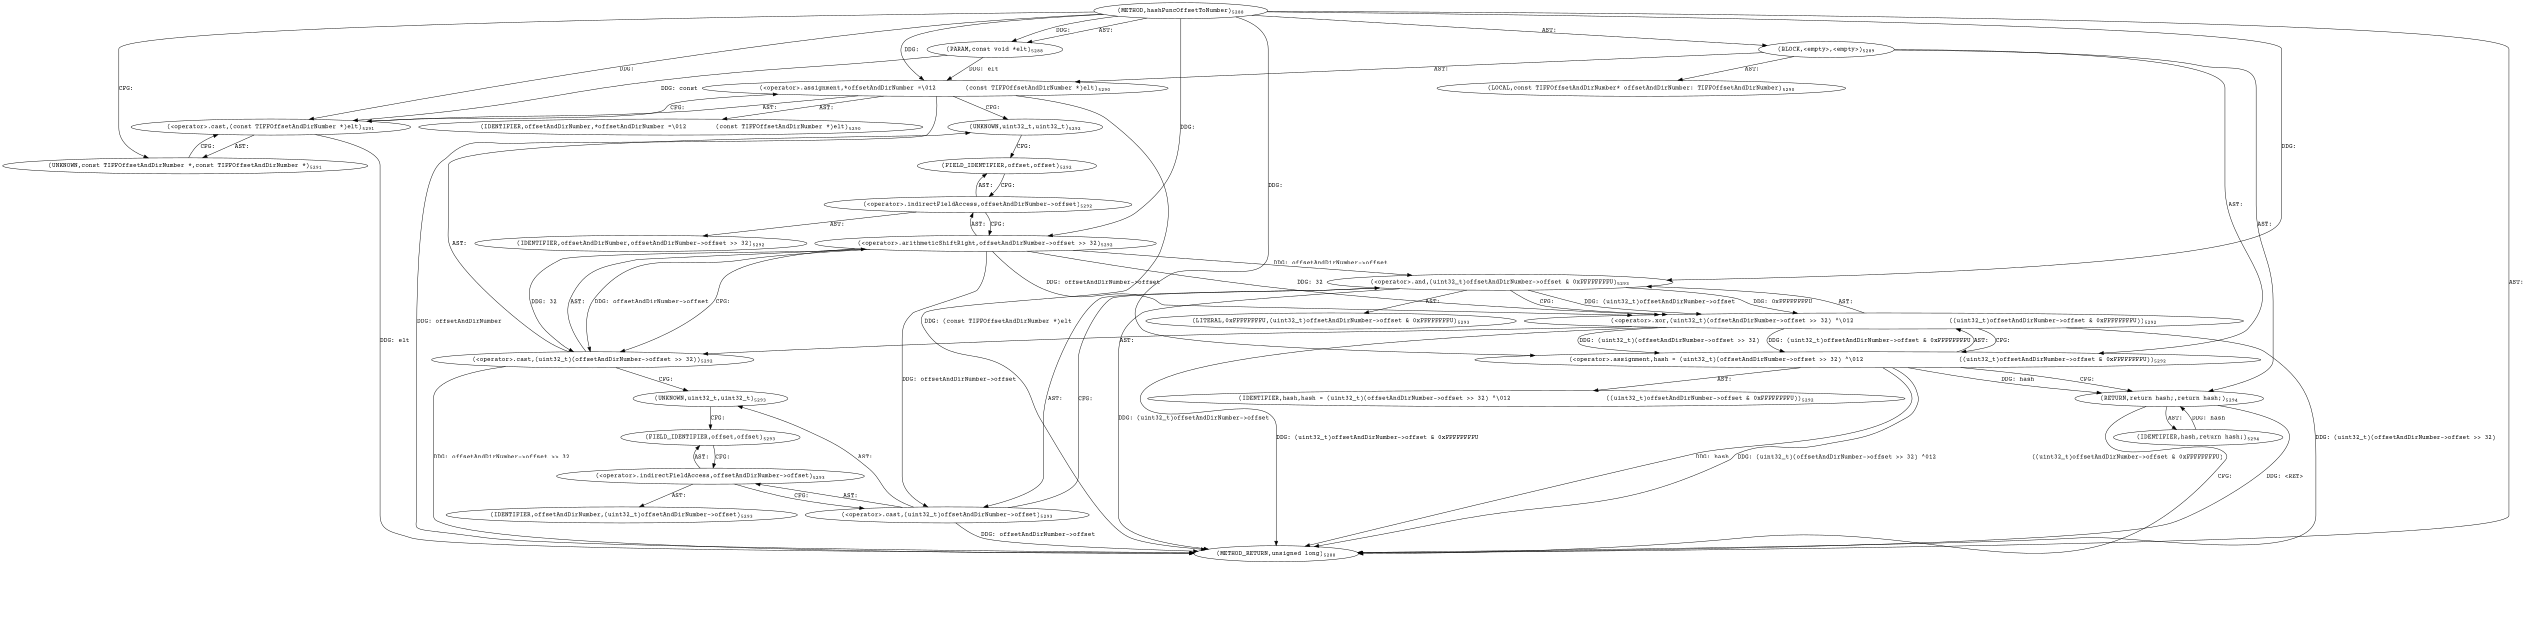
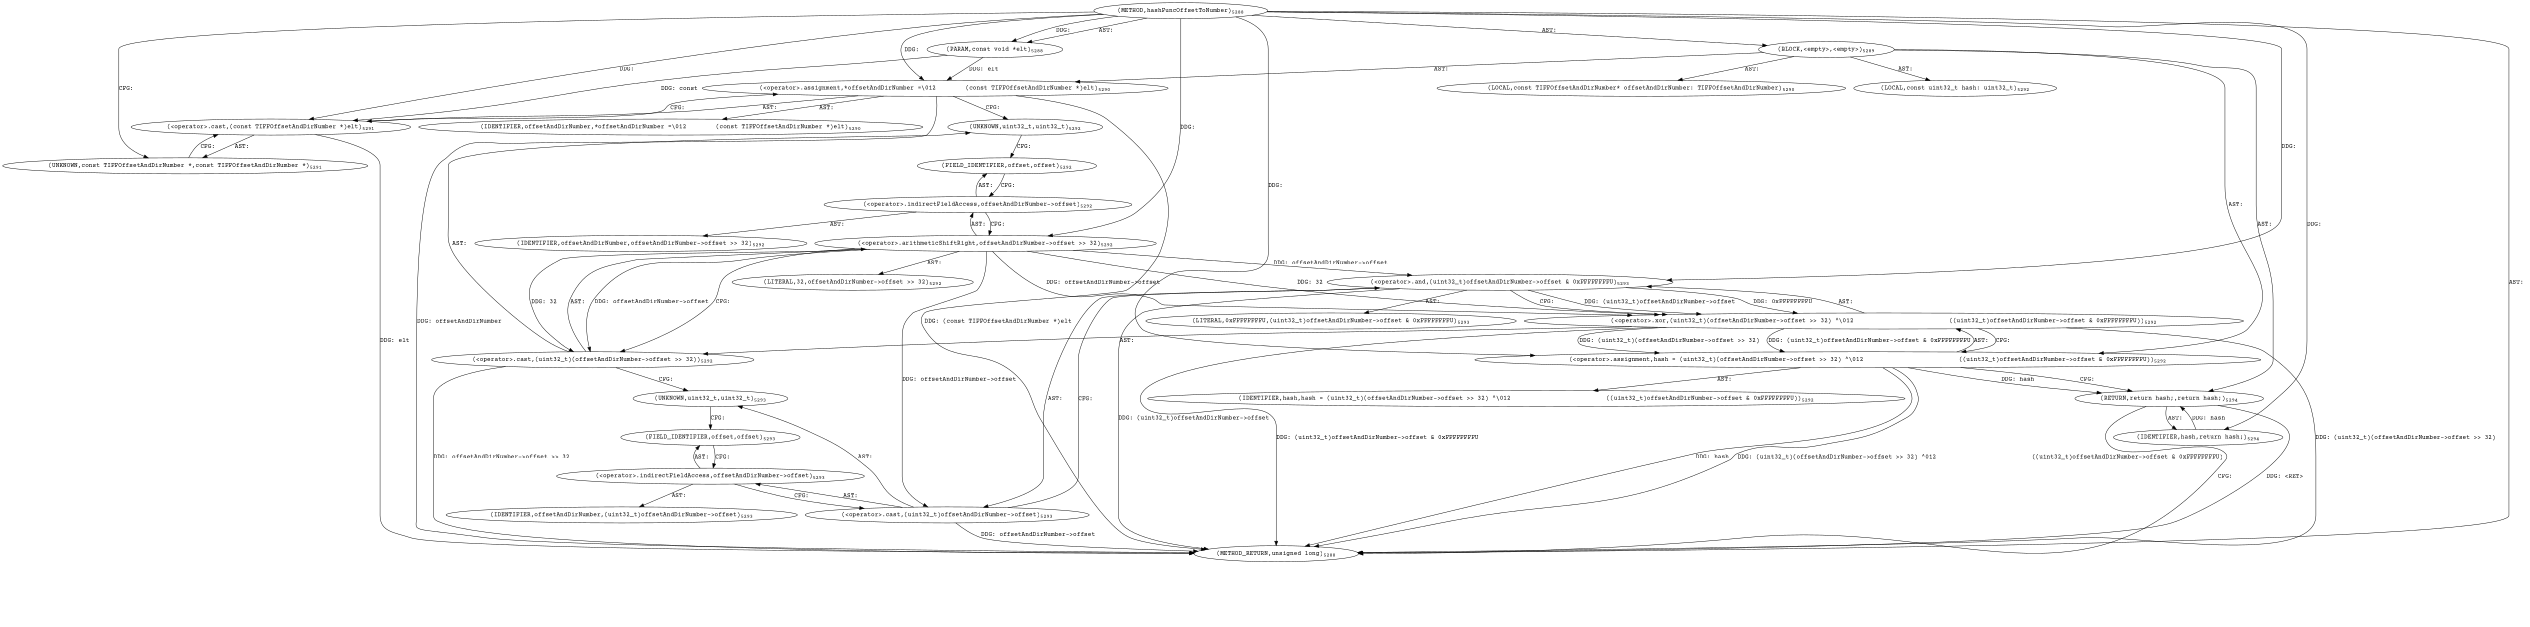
edge "(METHOD,hashFuncOffsetToNumber)" -> "(IDENTIFIER,hash,return hash;)": added, label "DDG:"
node "(LOCAL,const uint32_t hash: uint32_t)": added
node "(LITERAL,32,offsetAndDirNumber->offset >> 32)": added
